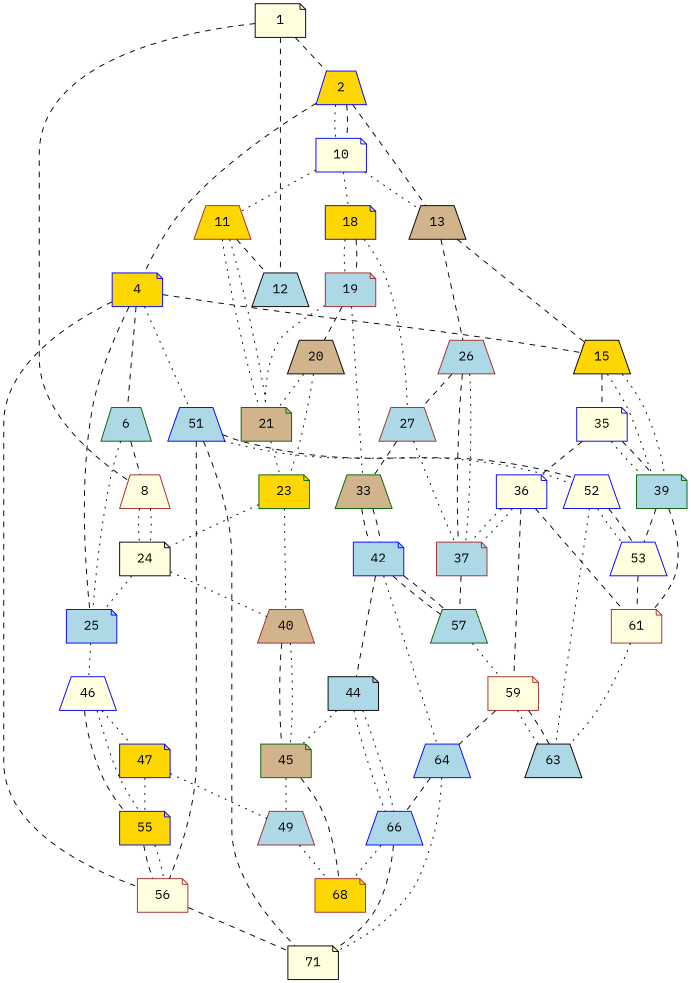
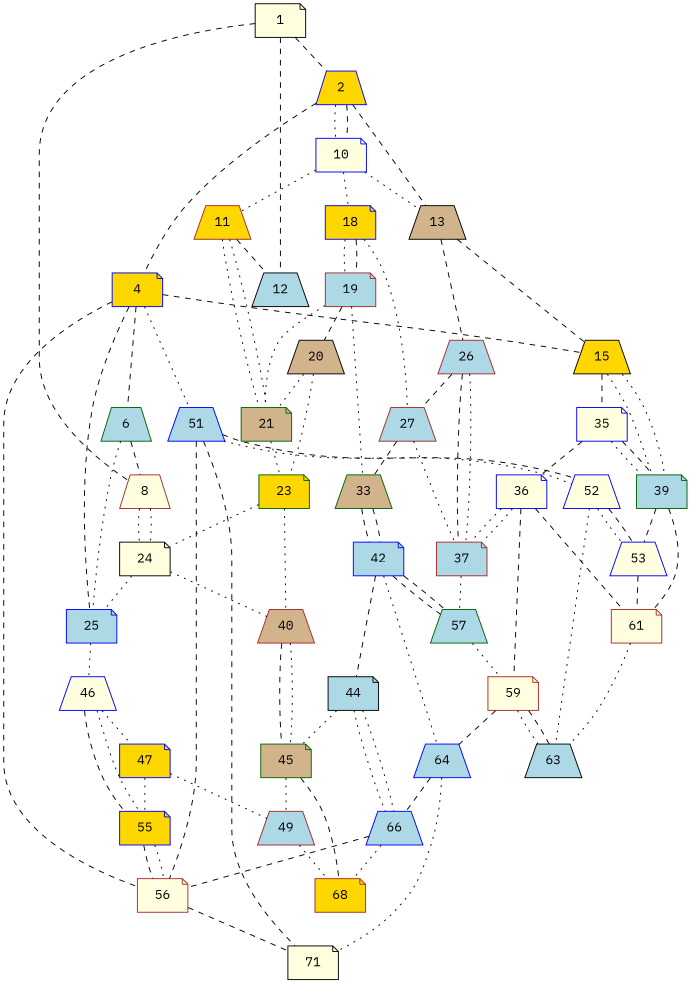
edge "37" -- "57": style dashed -> dotted
edge "66" -- "71": now "66" -- "56"
